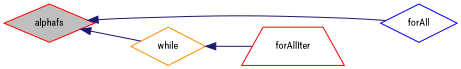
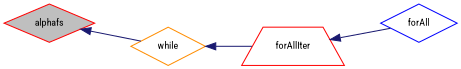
edge "forAll" -> "alphafs": now "forAll" -> "forAllIter"
